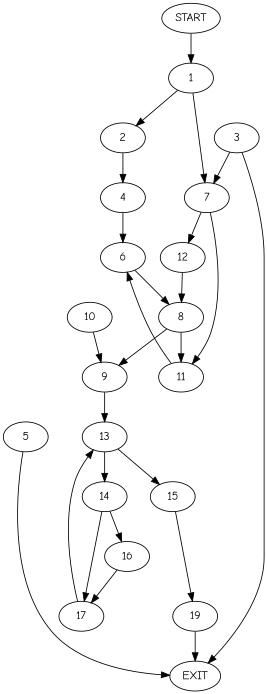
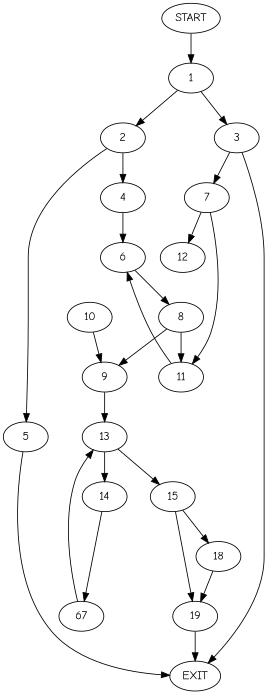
edge "1" -> "7": now "1" -> "3"
edge "2" -> "5": added
edge "12" -> "8": removed
node "16": removed
node "18": added
node "17": label "17" -> "67"
